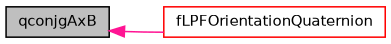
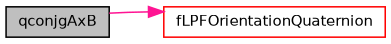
edge "fLPFOrientationQuaternion" -> "qconjgAxB": reversed
